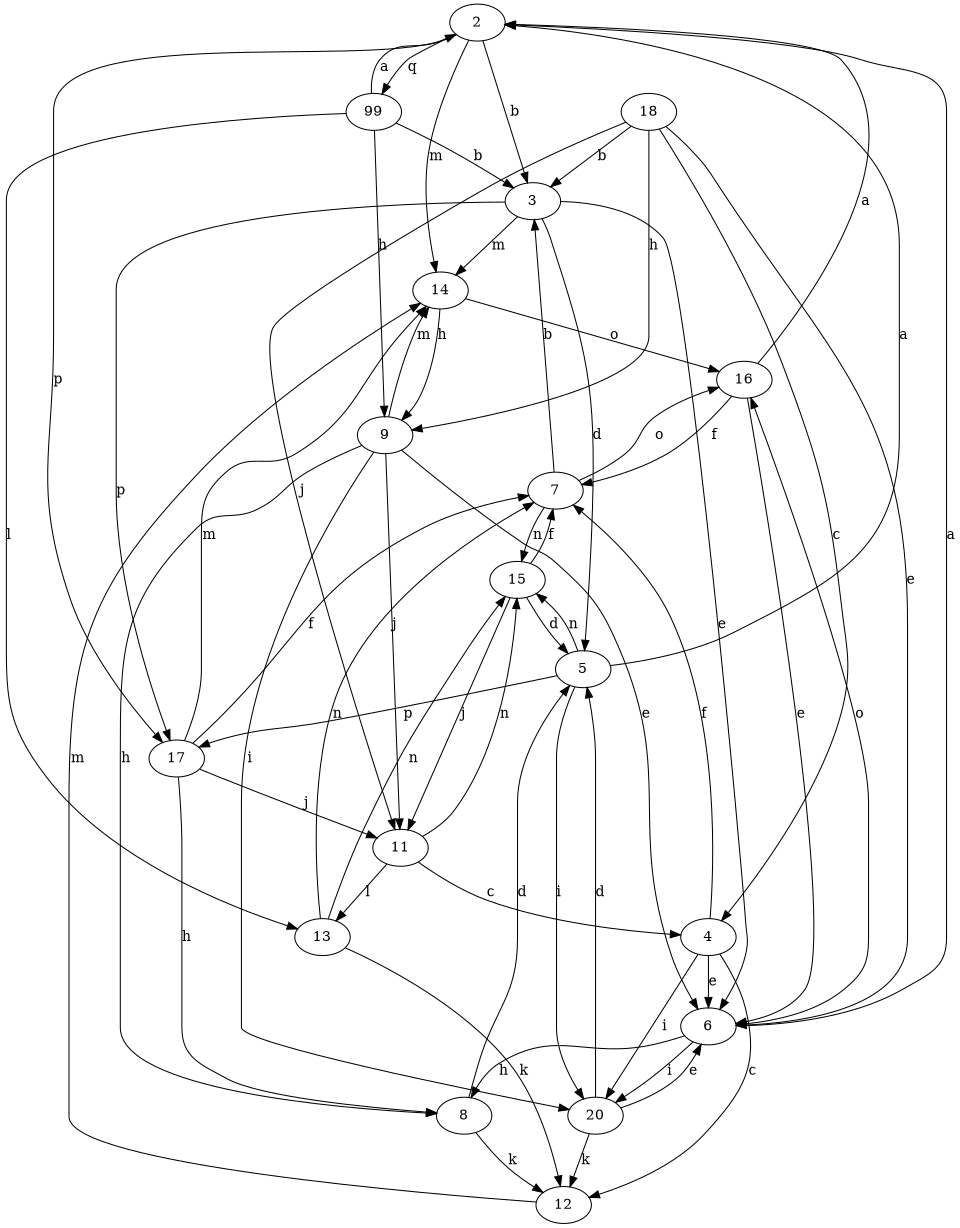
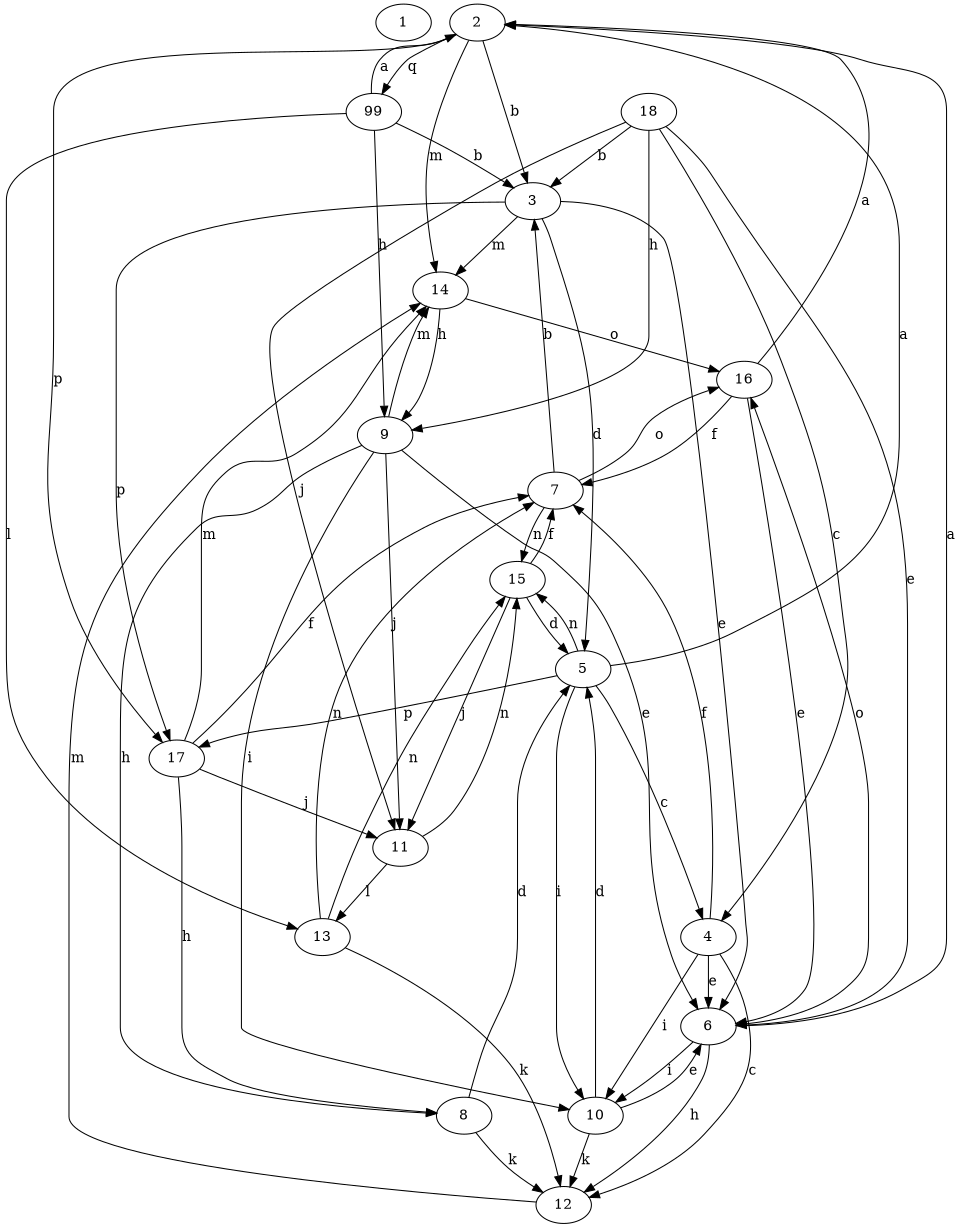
node "1": added
edge "11" -> "4": now "5" -> "4"
edge "6" -> "8": now "6" -> "12"
node "20": label "20" -> "10"
